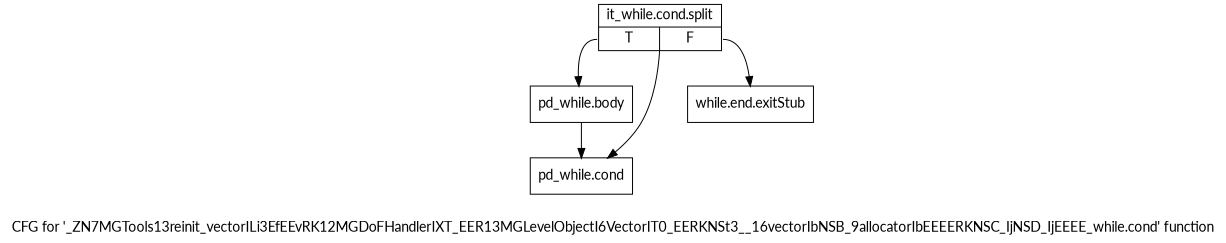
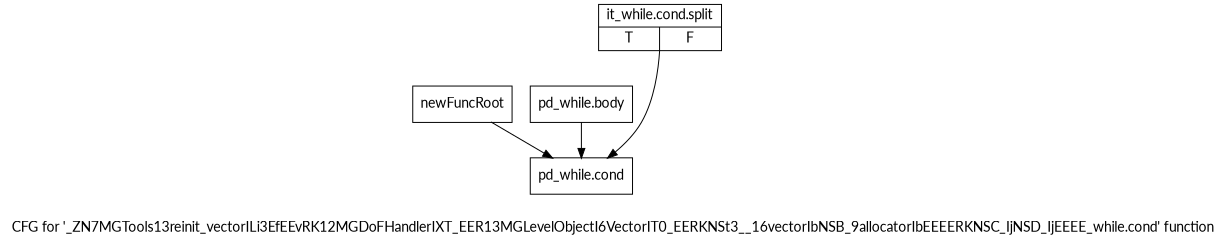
edge "it_while.cond.split" -> "pd_while.body": removed
node "newFuncRoot": added
node "while.end.exitStub": removed
